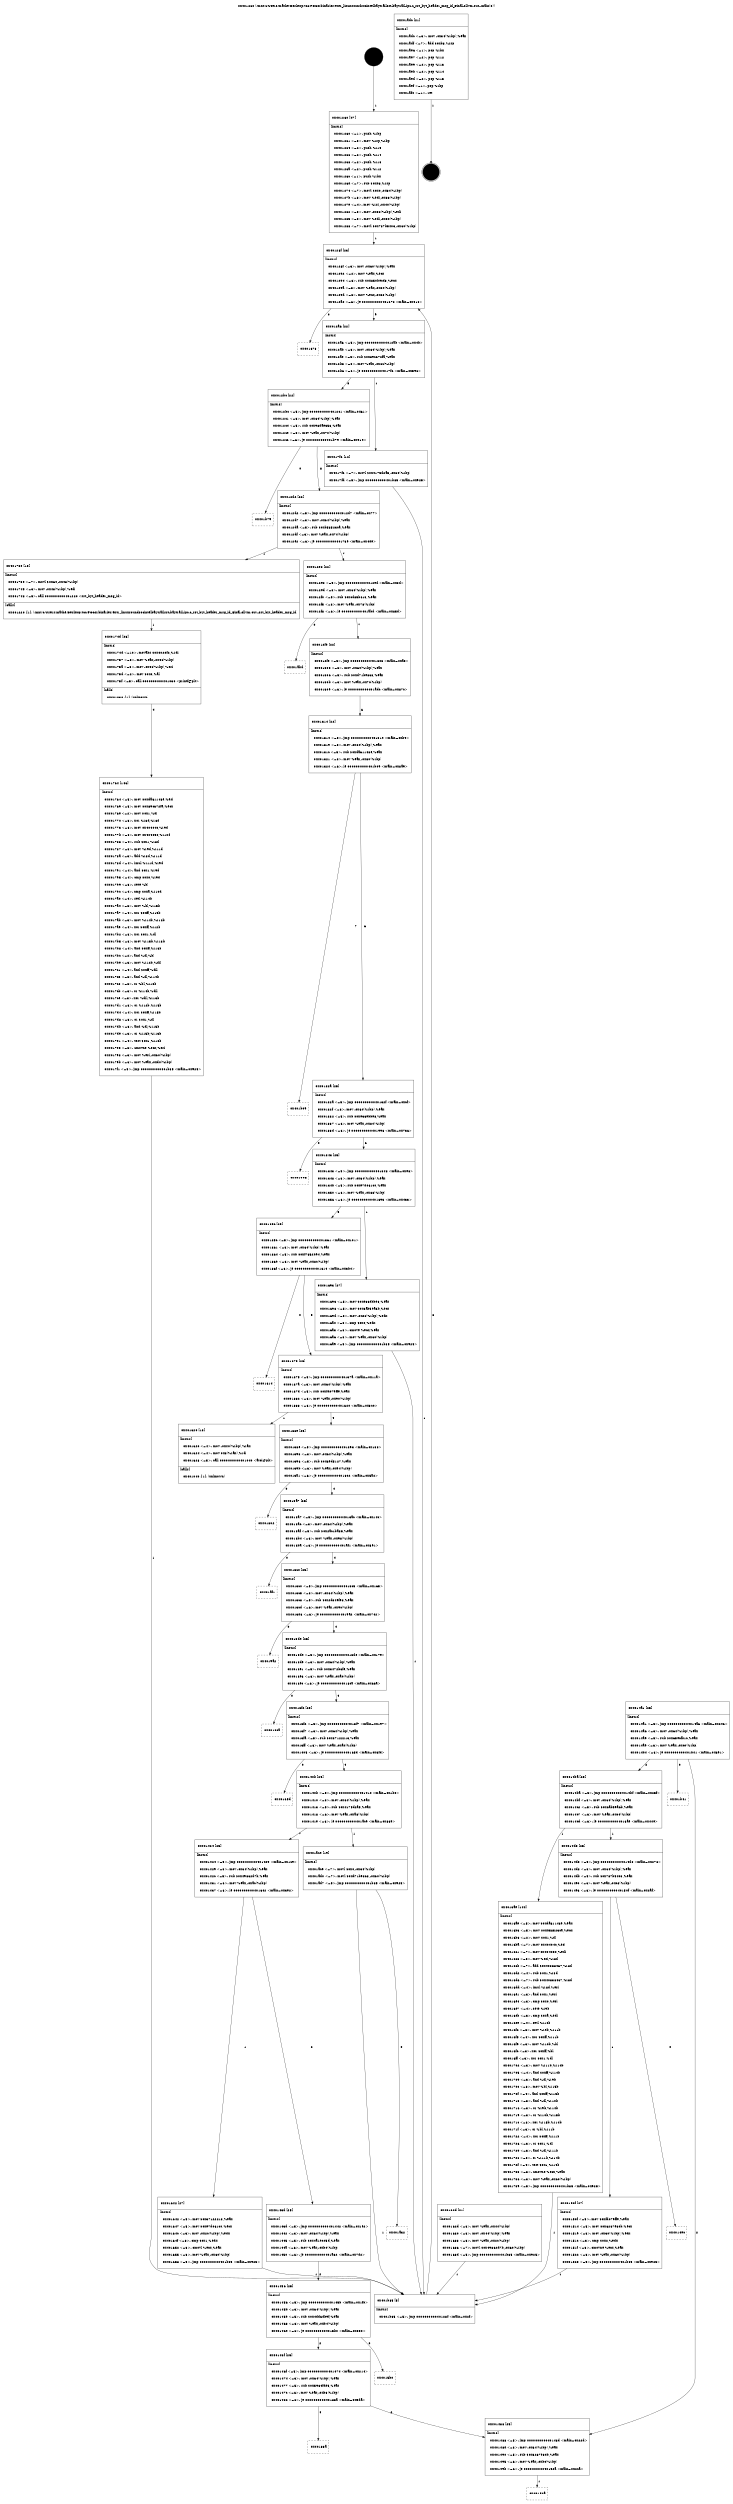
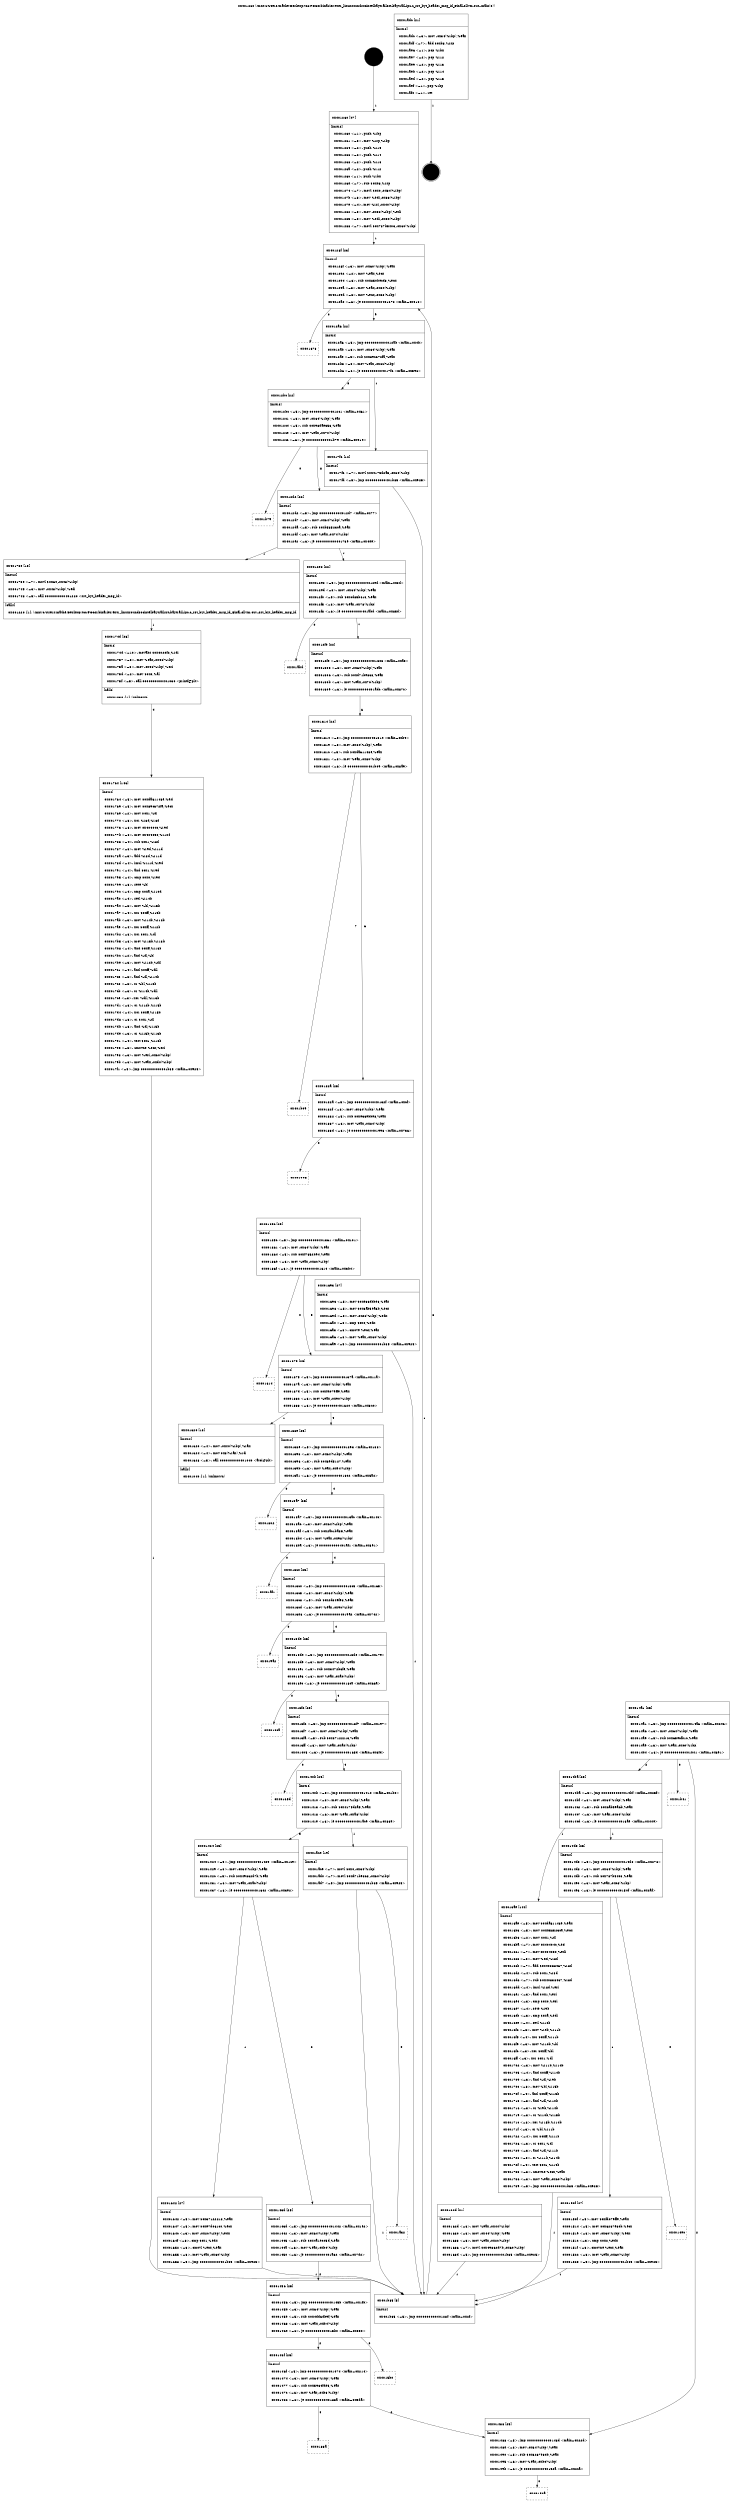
node "0x401343 [25]": removed
edge "0x40140b [25]" -> "0x401424 [25]": label " 7" -> " 3"
edge "0x401488 [25]" -> "0x40152a": label " 1" -> " 0"
